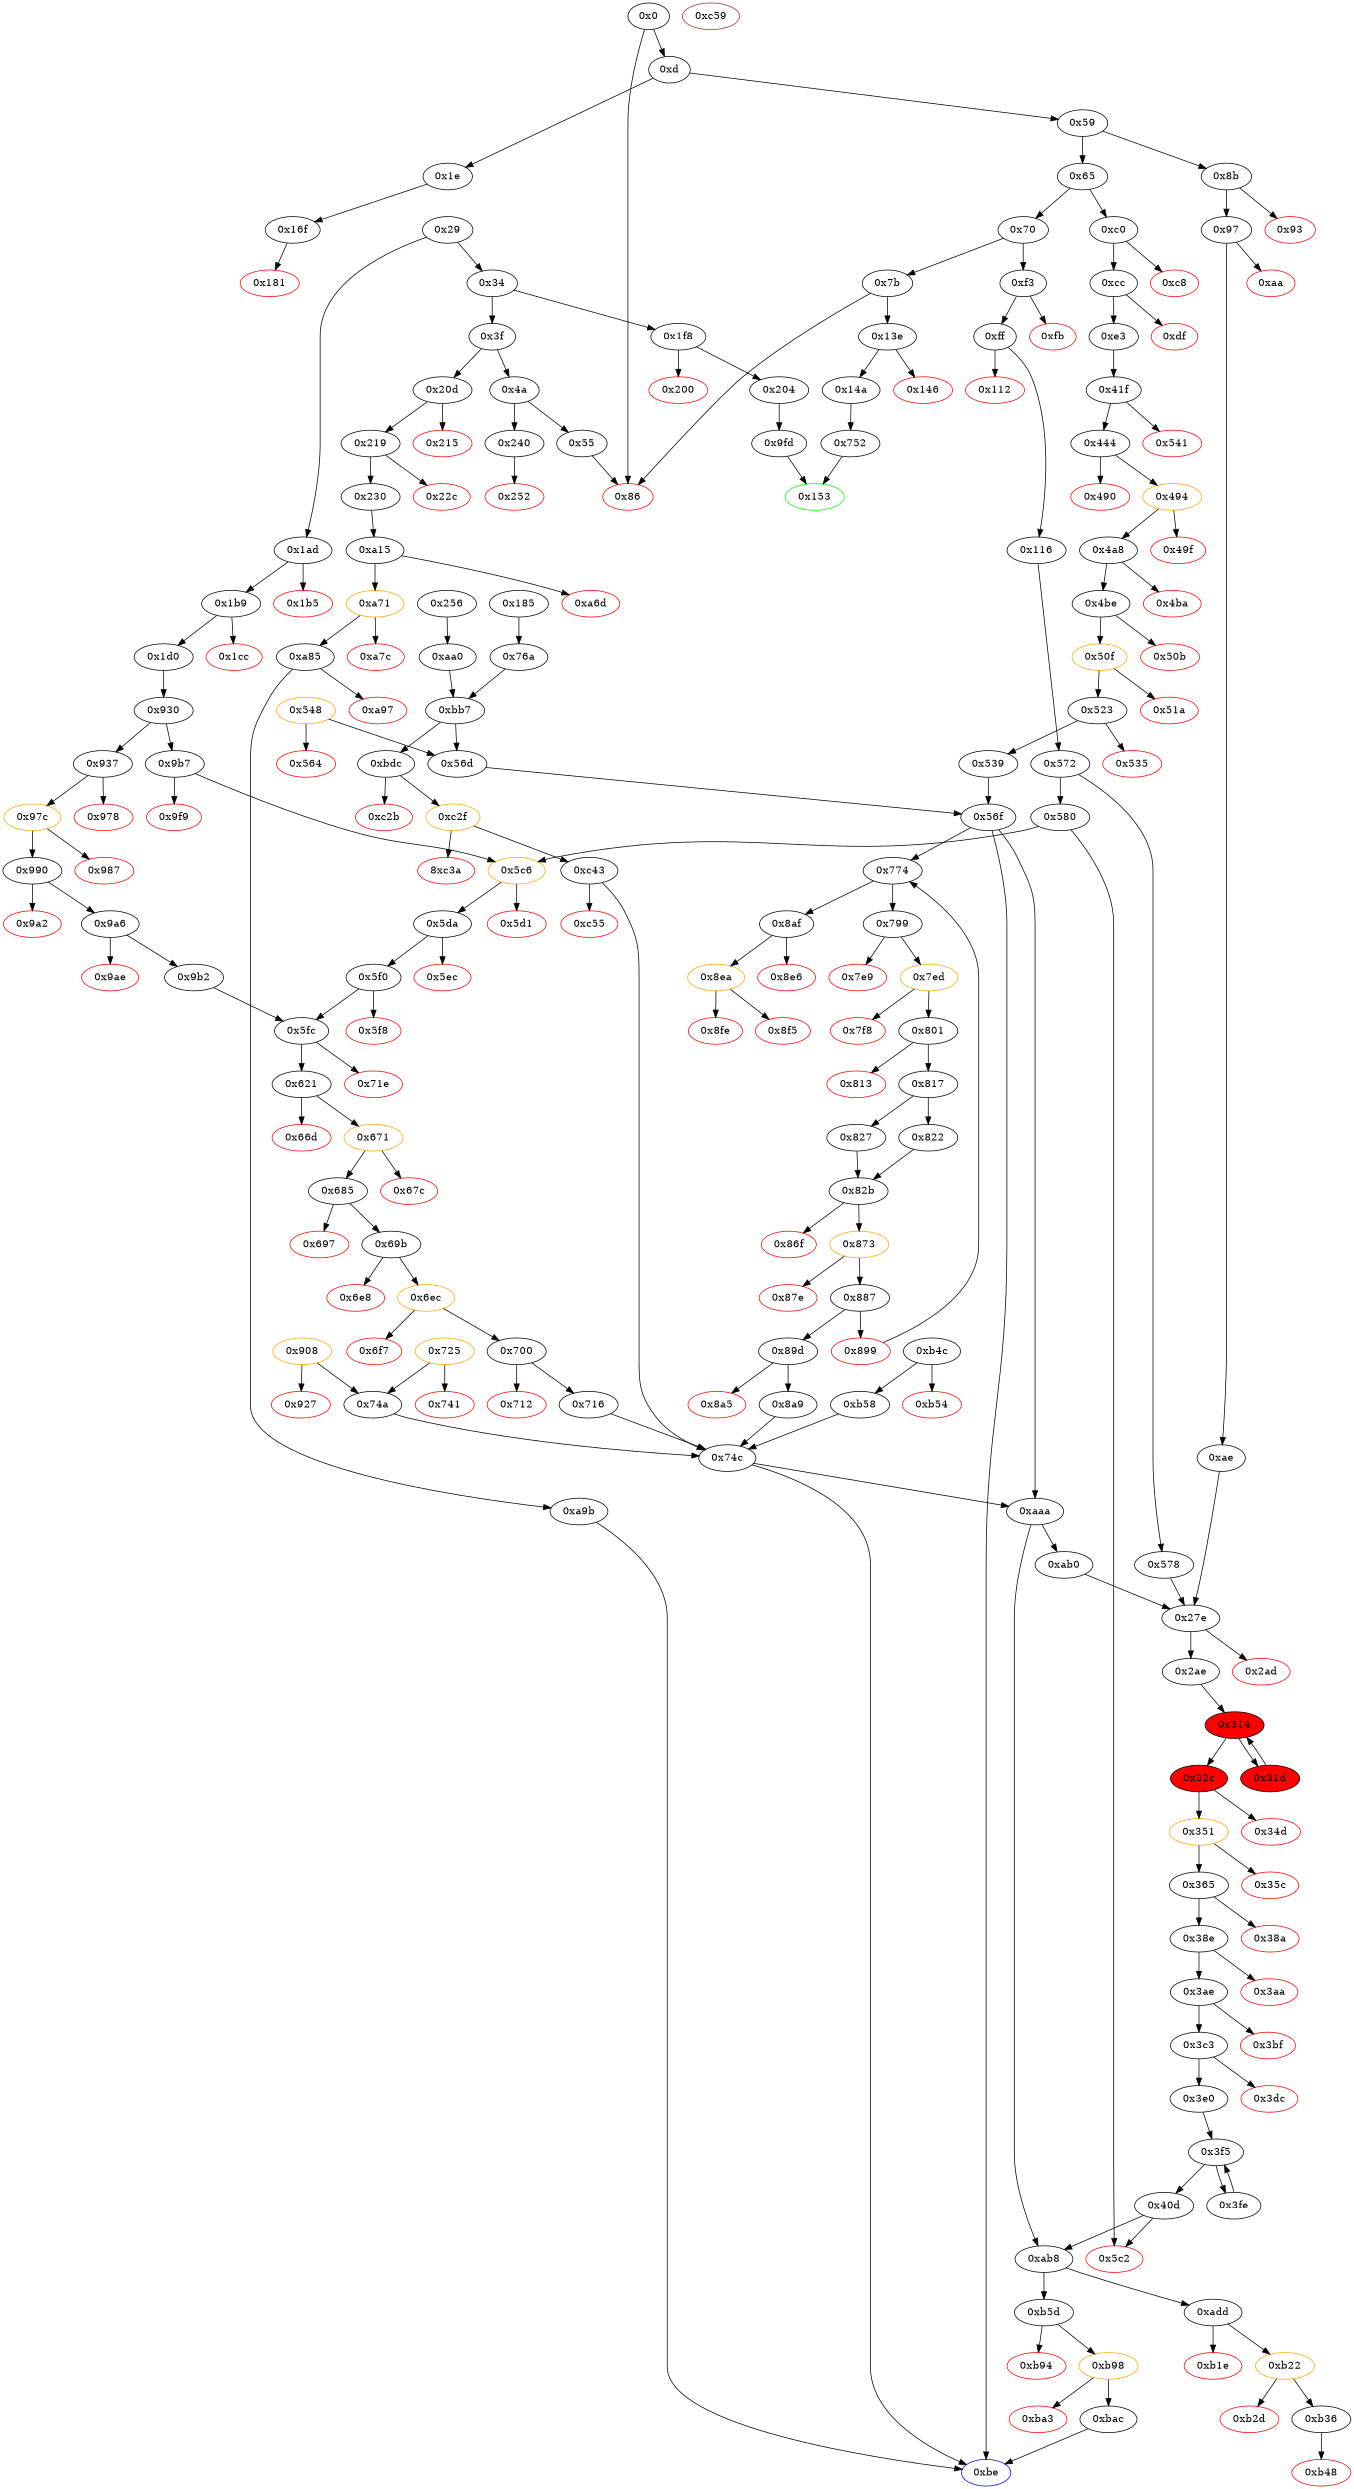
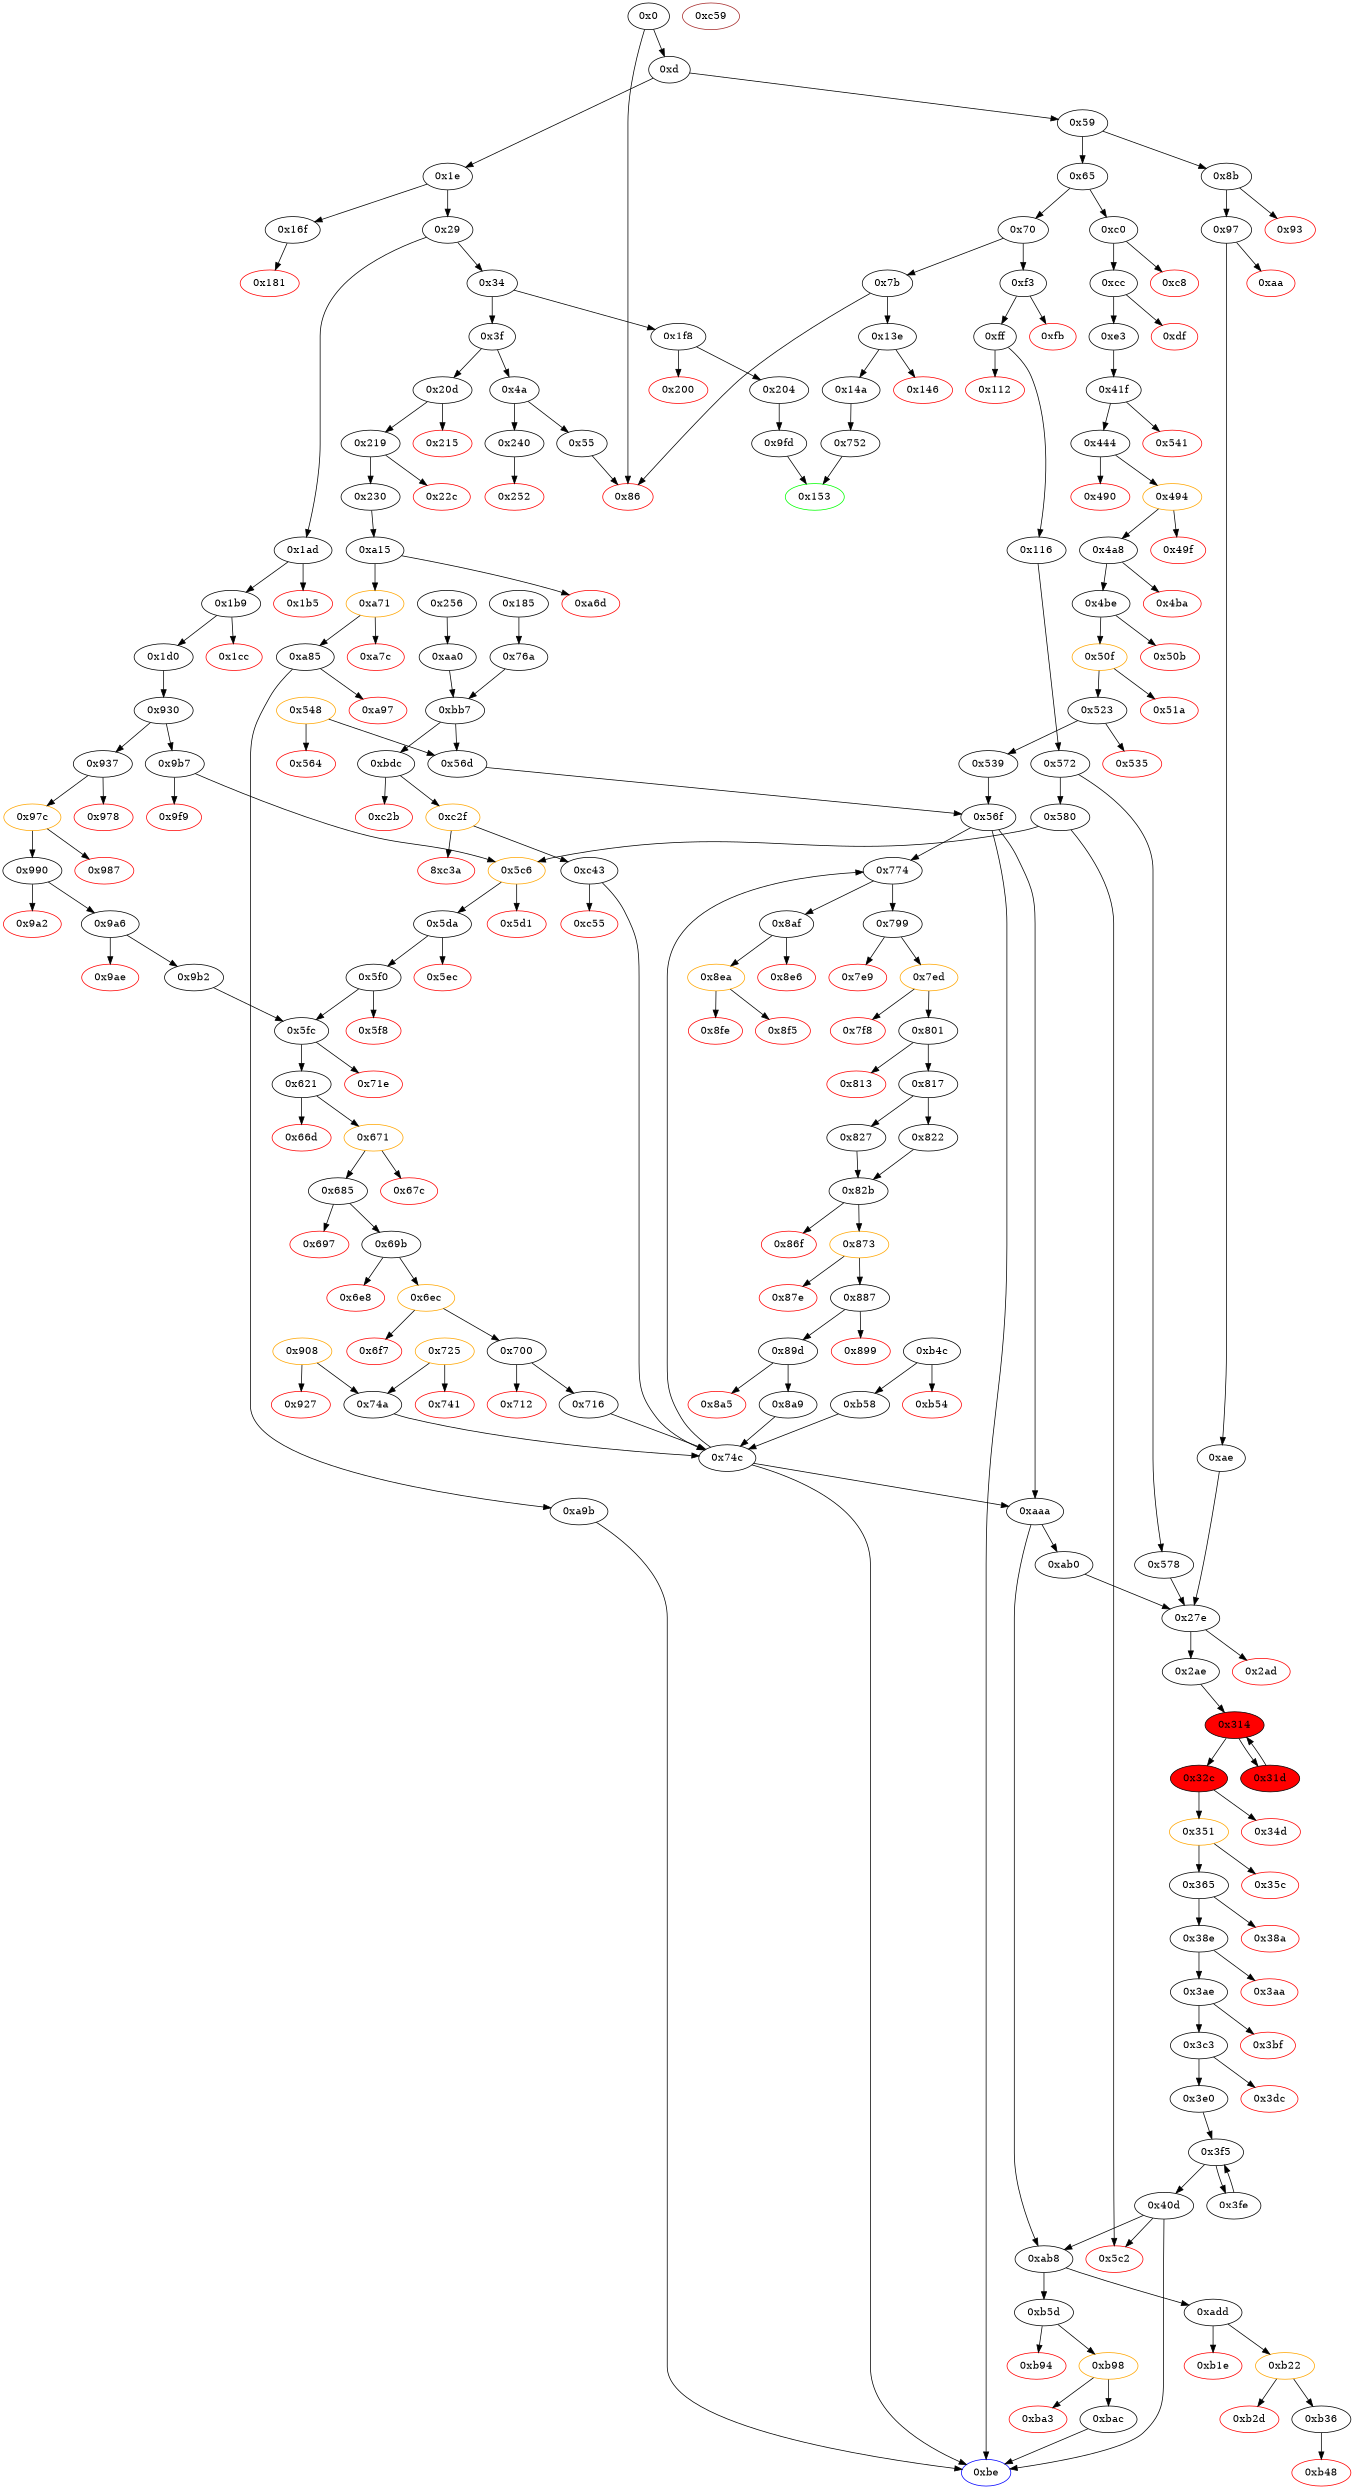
edge "0x1e" -> "0x29": added
edge "0x899" -> "0x774": now "0x74c" -> "0x774"
edge "0x40d" -> "0xbe": added
